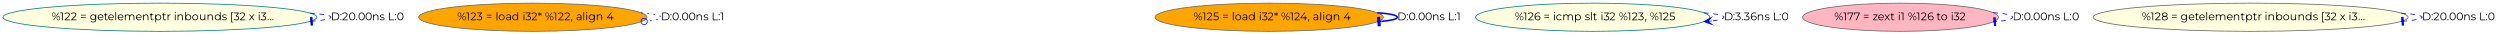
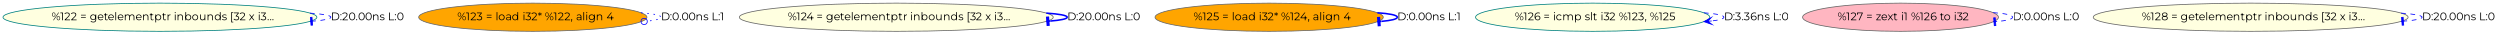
node "%124 = getelementptr inbounds [32 x i3...": added
node "%177 = zext i1 %126 to i32": label "%177 = zext i1 %126 to i32" -> "%127 = zext i1 %126 to i32"
